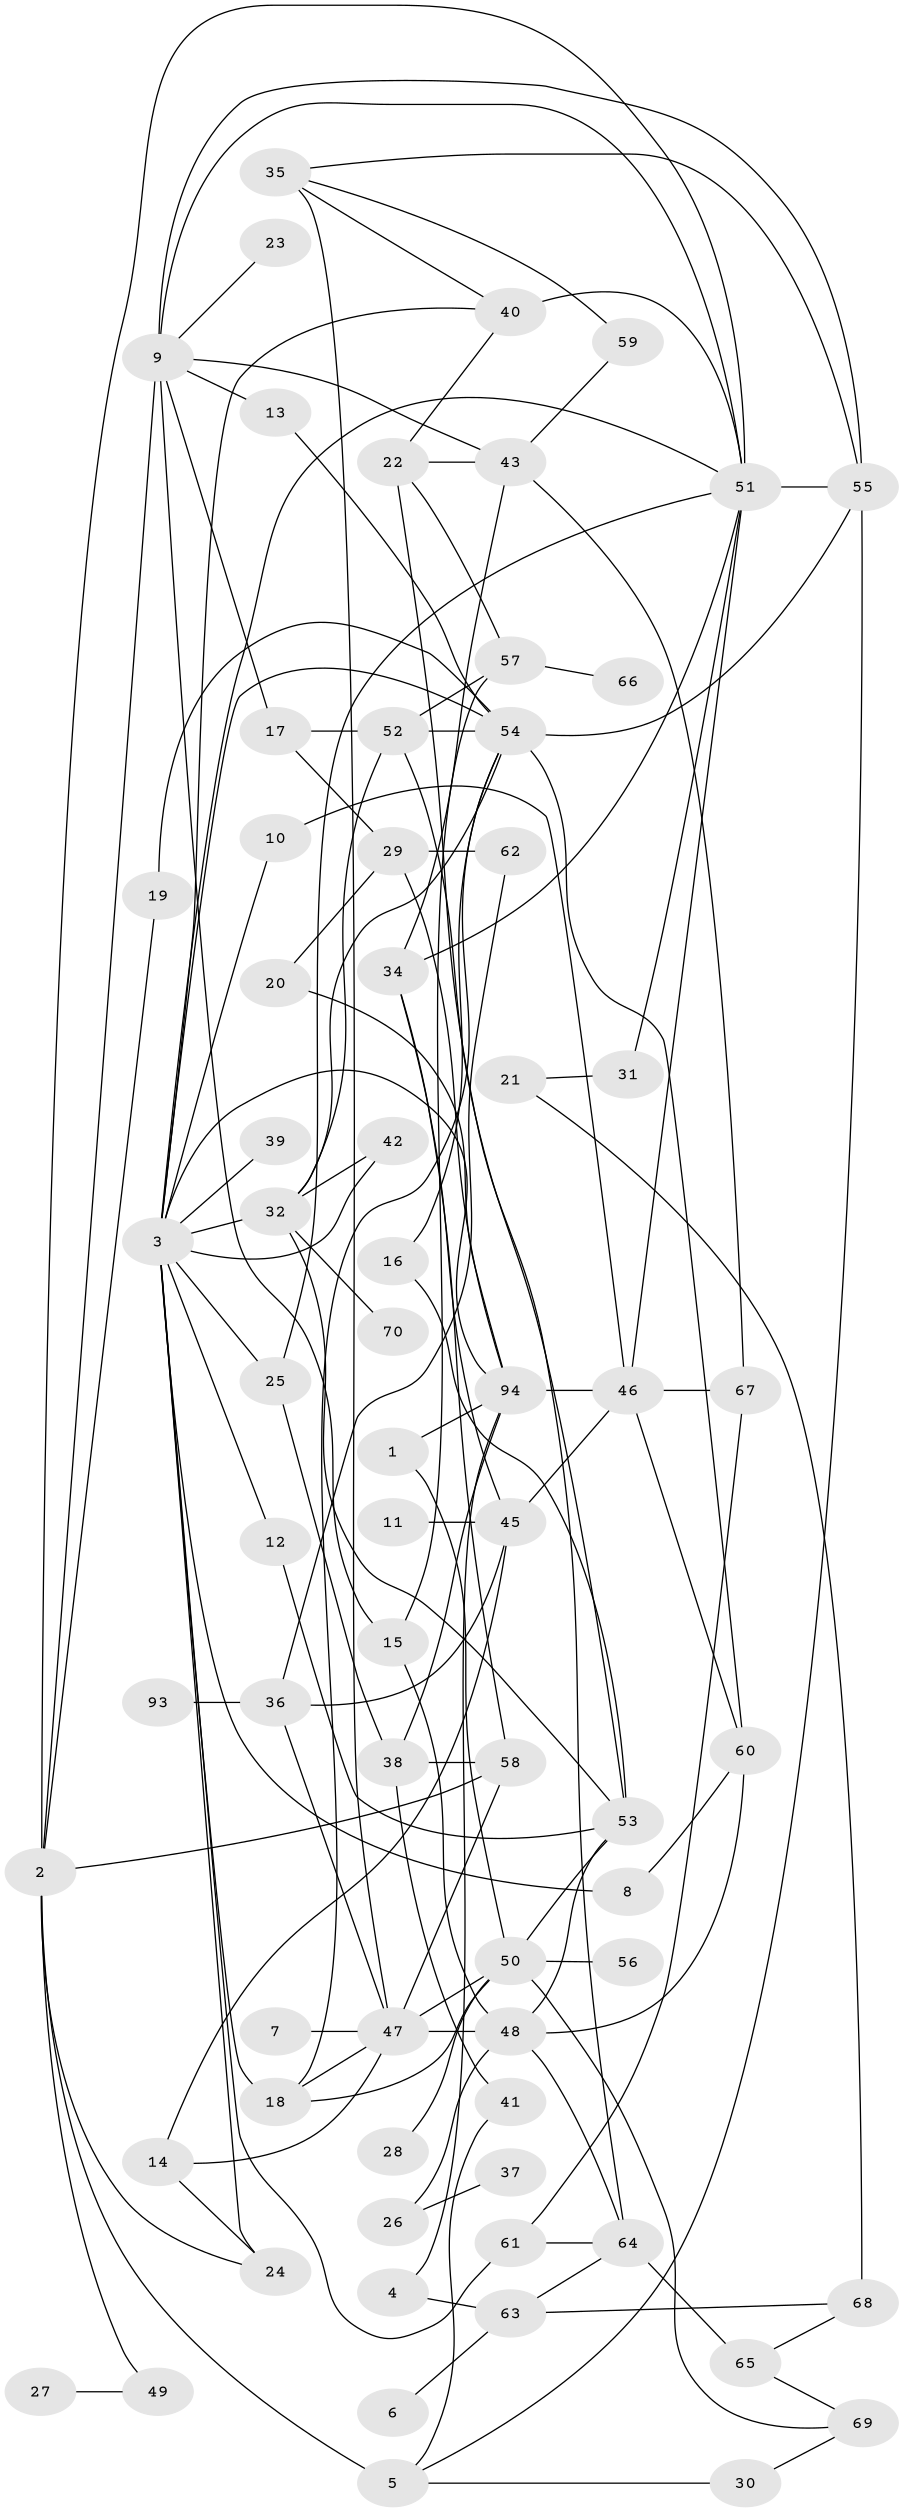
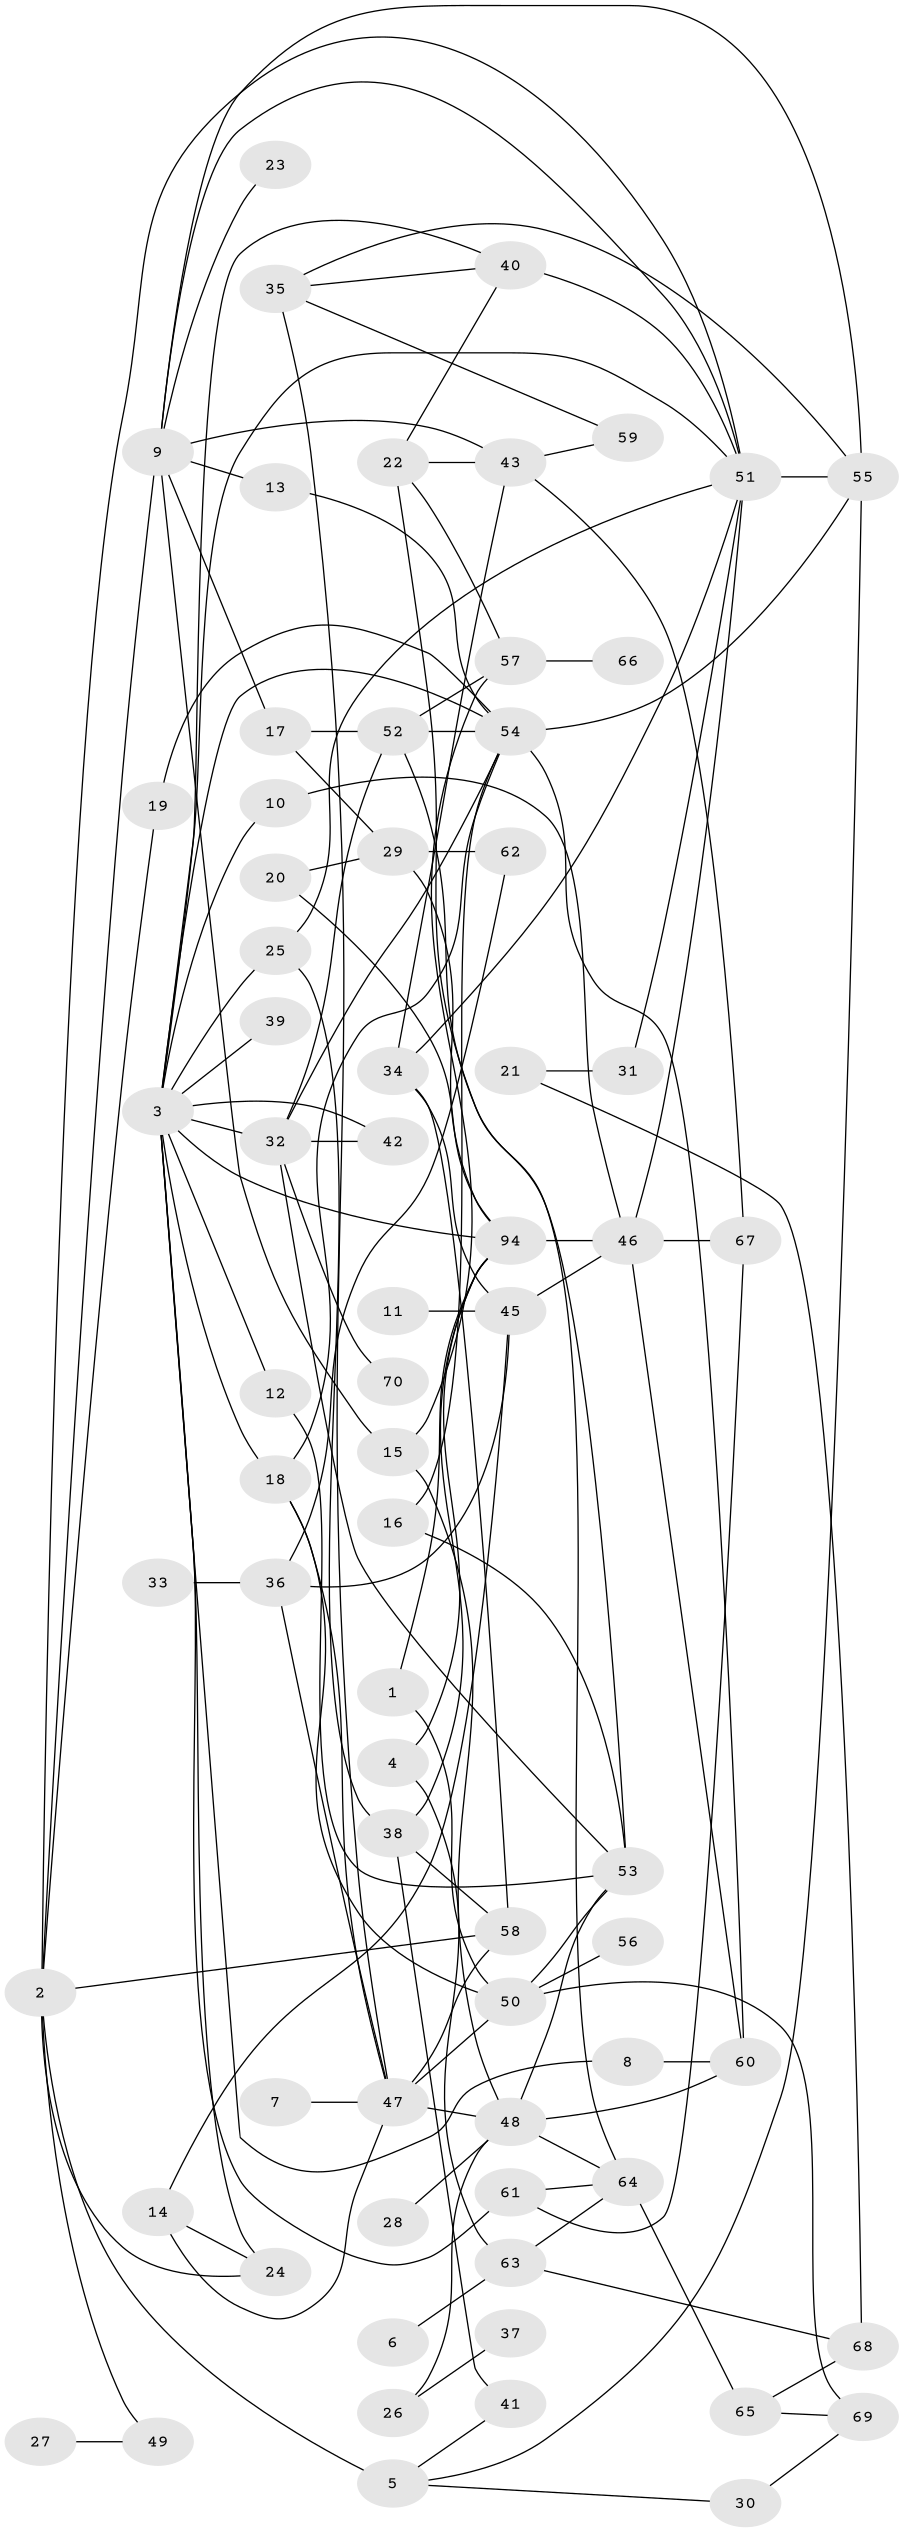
node "93": label "93" -> "33"
edge "50" -- "28": now "48" -- "28"
